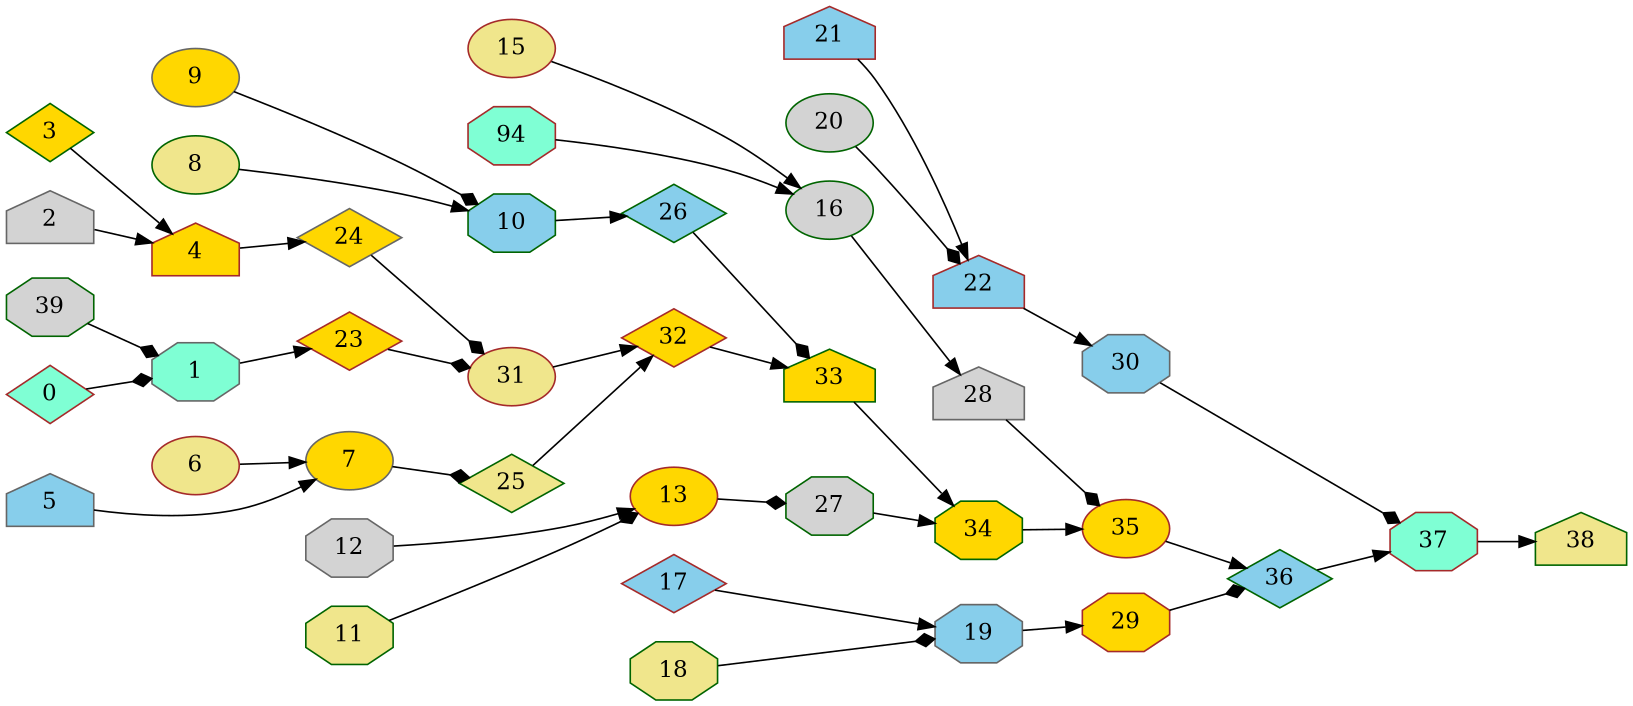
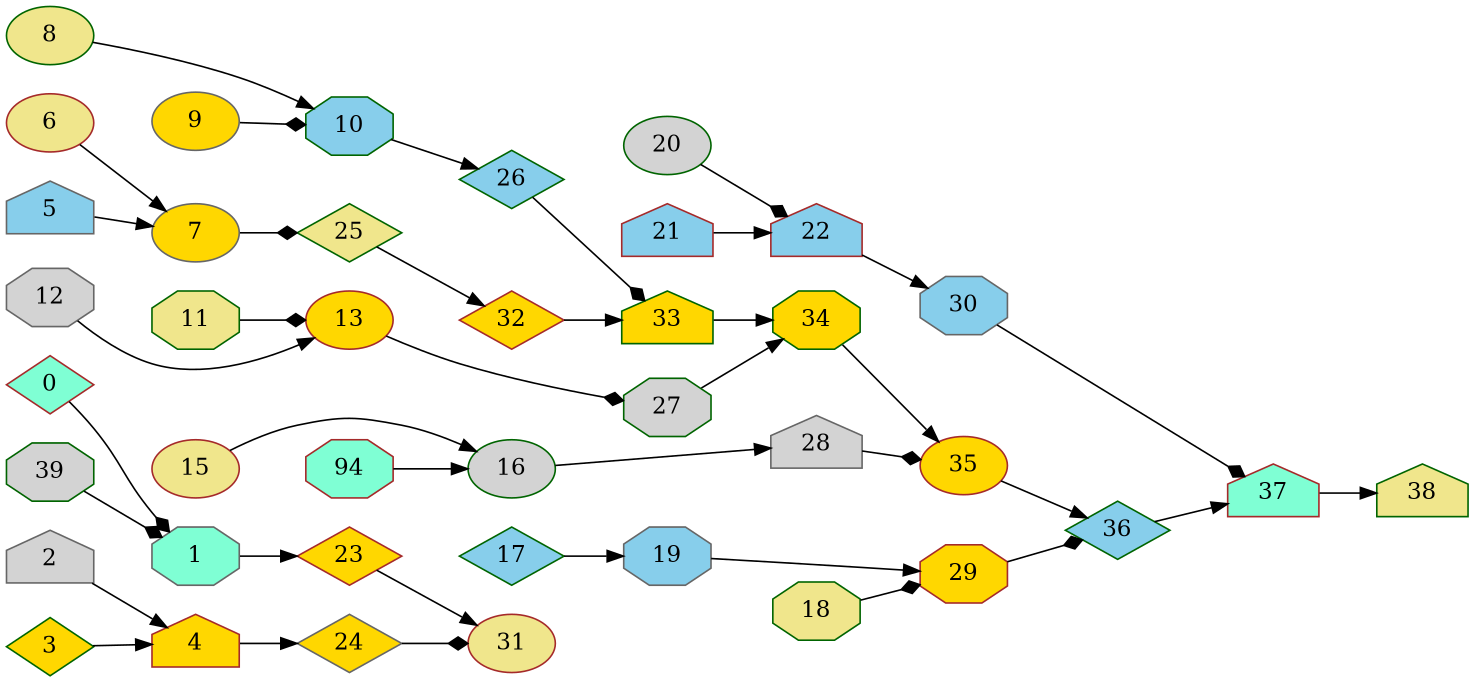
edge "23" -> "31": arrowhead diamond -> normal
edge "31" -> "32": removed
node "37": shape octagon -> house
node "17": color brown -> darkgreen
edge "18" -> "19": now "18" -> "29"
